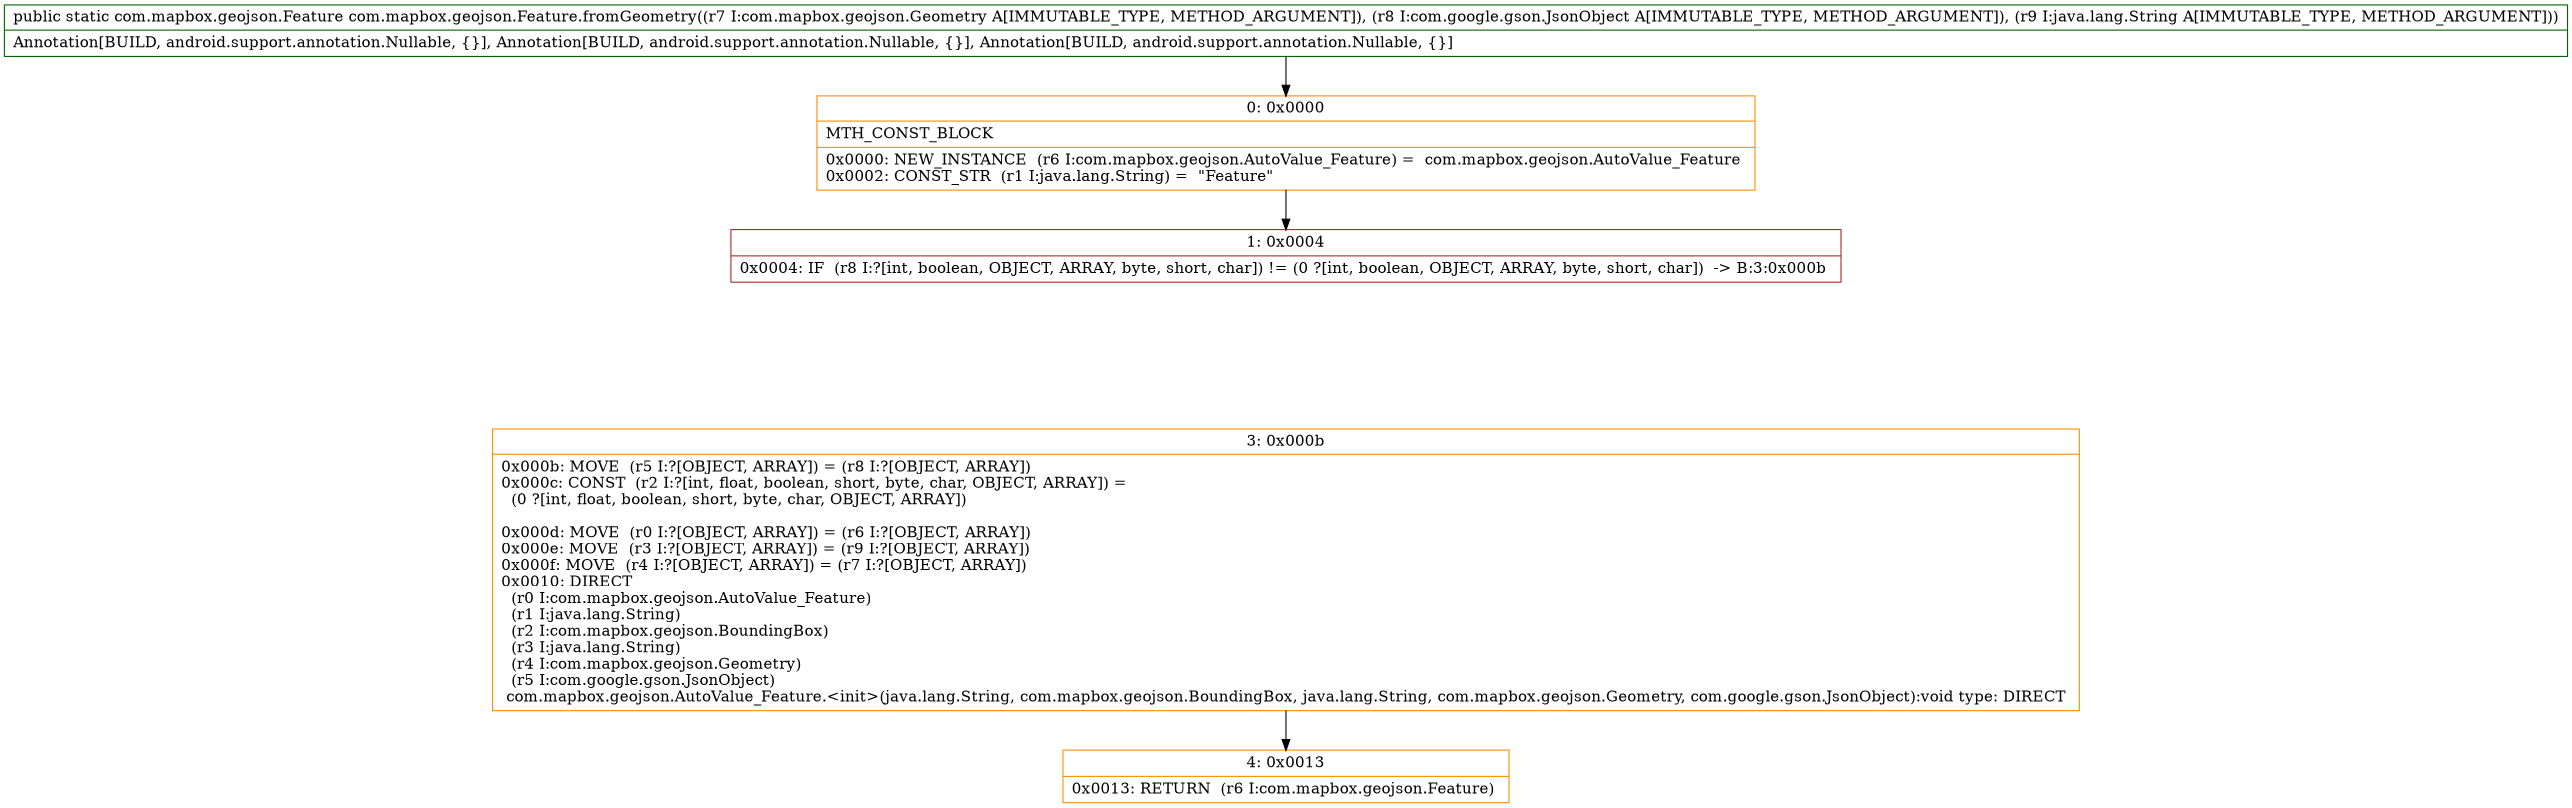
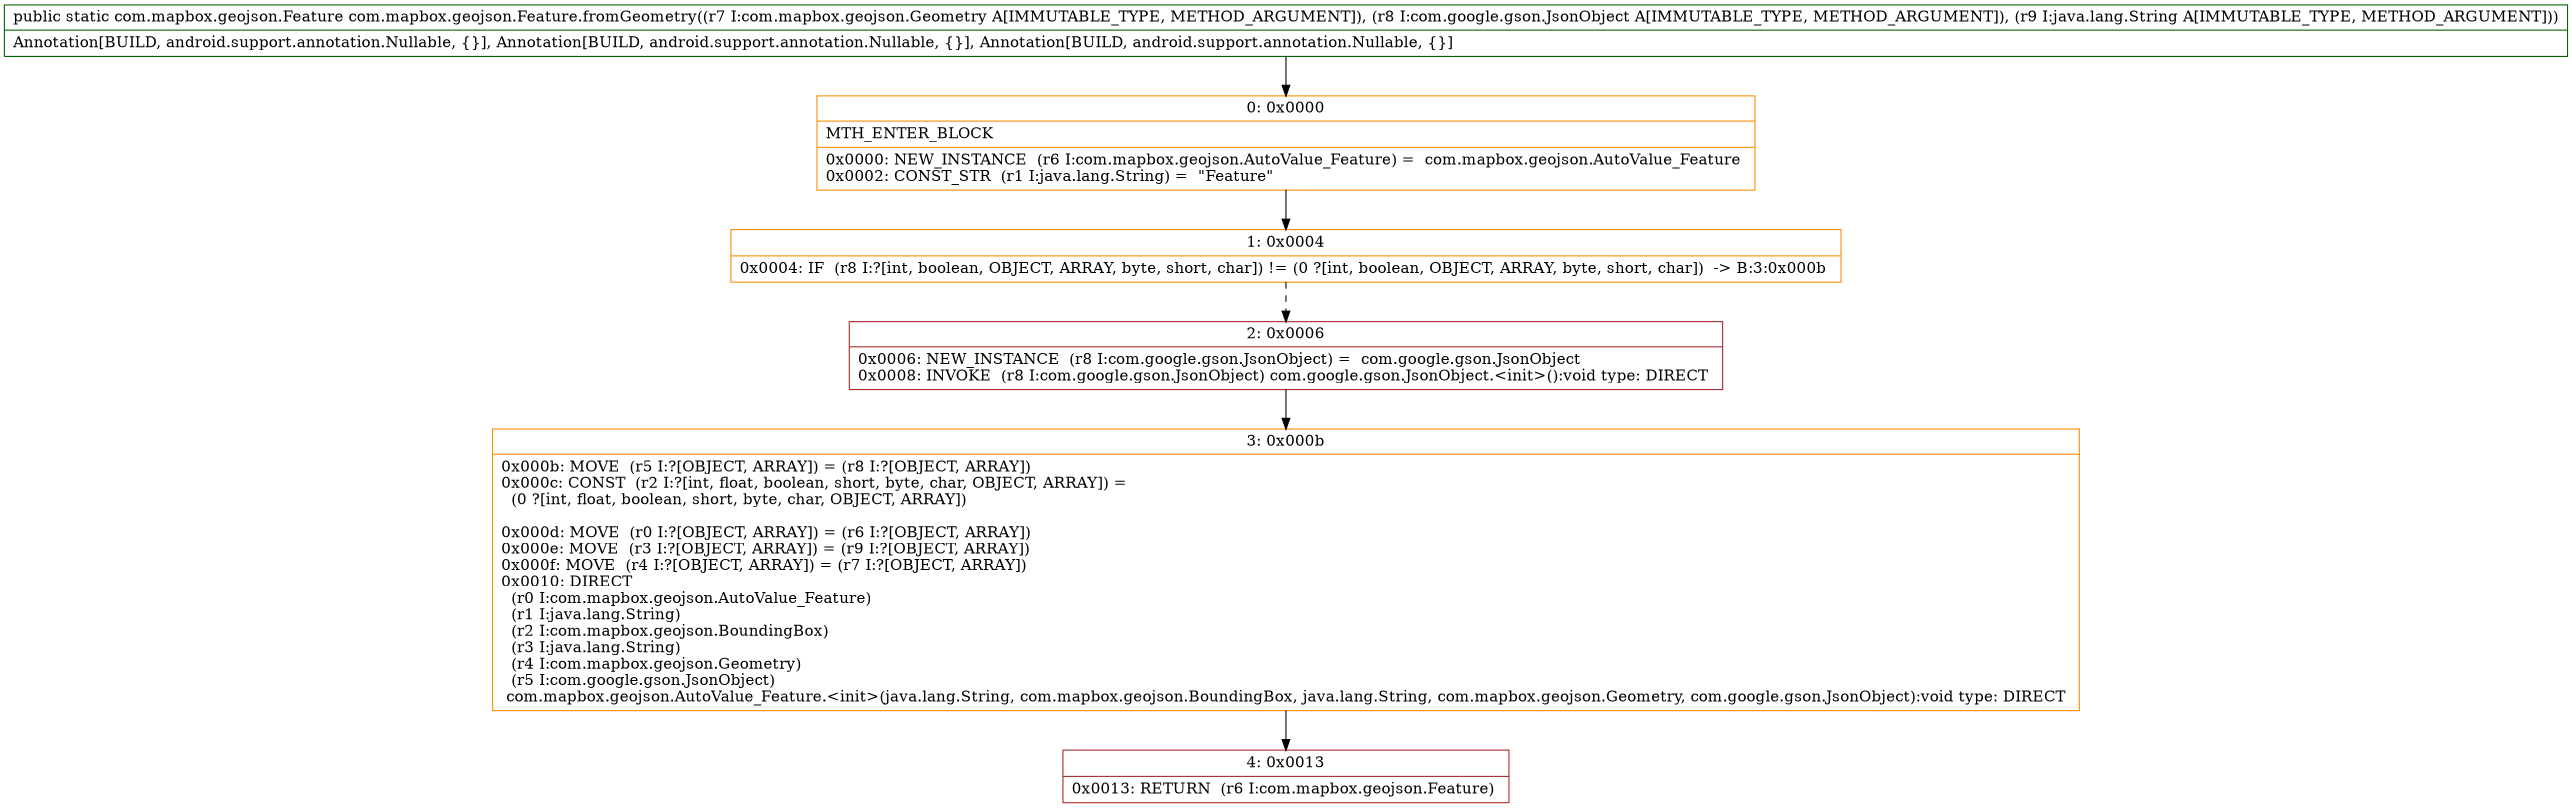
node "0: 0x0000": text "MTH_CONST_BLOCK" -> "MTH_ENTER_BLOCK"
node "1: 0x0004": color brown -> darkorange
node "2: 0x0006": added
node "4: 0x0013": color darkorange -> brown
